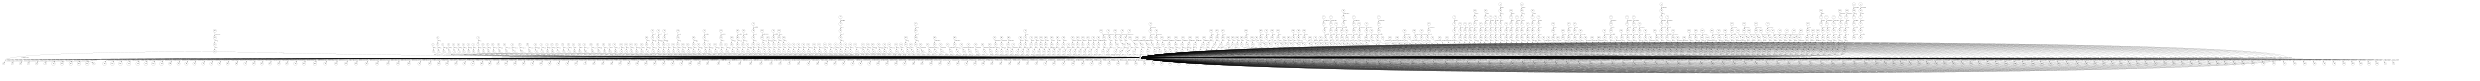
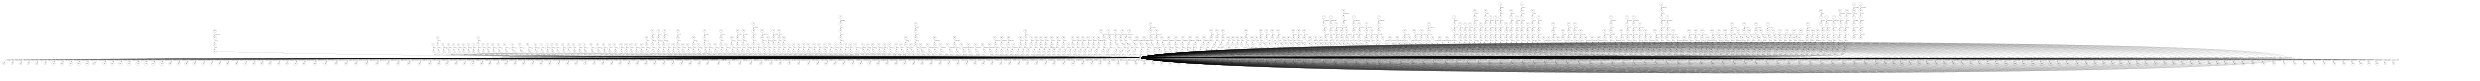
edge "462" -> "26": now "0" -> "26"
